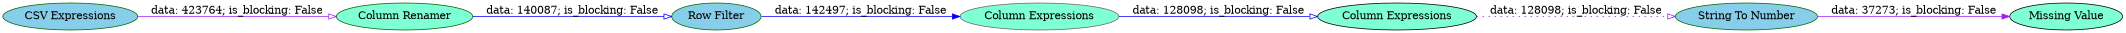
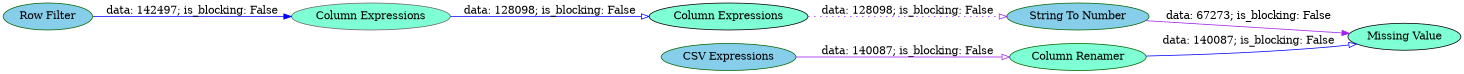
edge "CSV Expressions" -> "Column Renamer": label "data: 423764; is_blocking: False" -> "data: 140087; is_blocking: False"
edge "String To Number" -> "Missing Value": label "data: 37273; is_blocking: False" -> "data: 67273; is_blocking: False"
edge "Column Renamer" -> "Row Filter": now "Column Renamer" -> "Missing Value"
